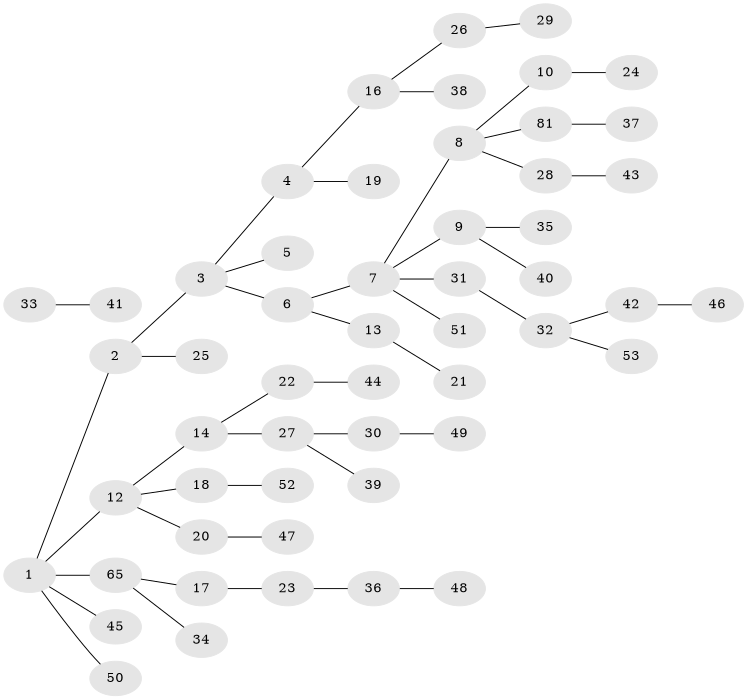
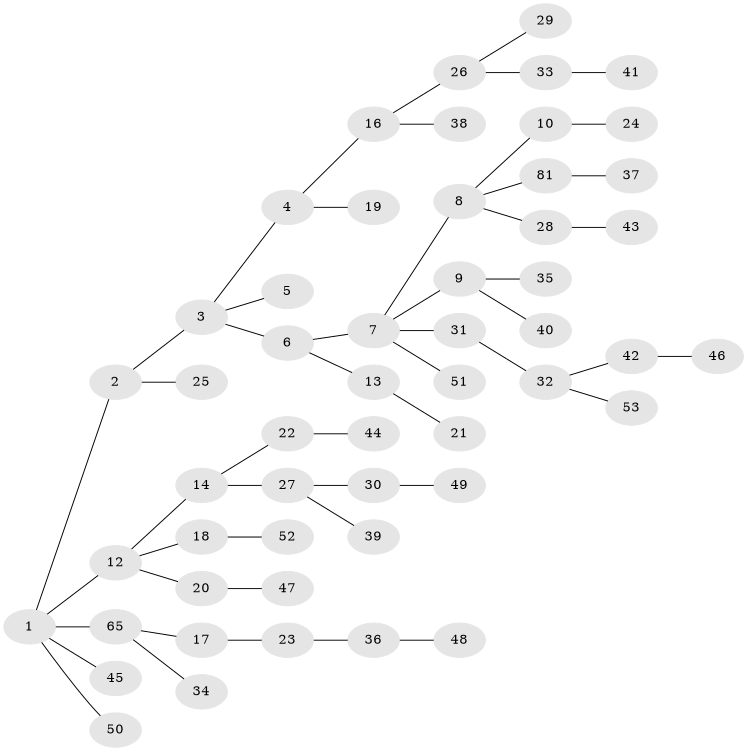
edge "26" -- "33": added
